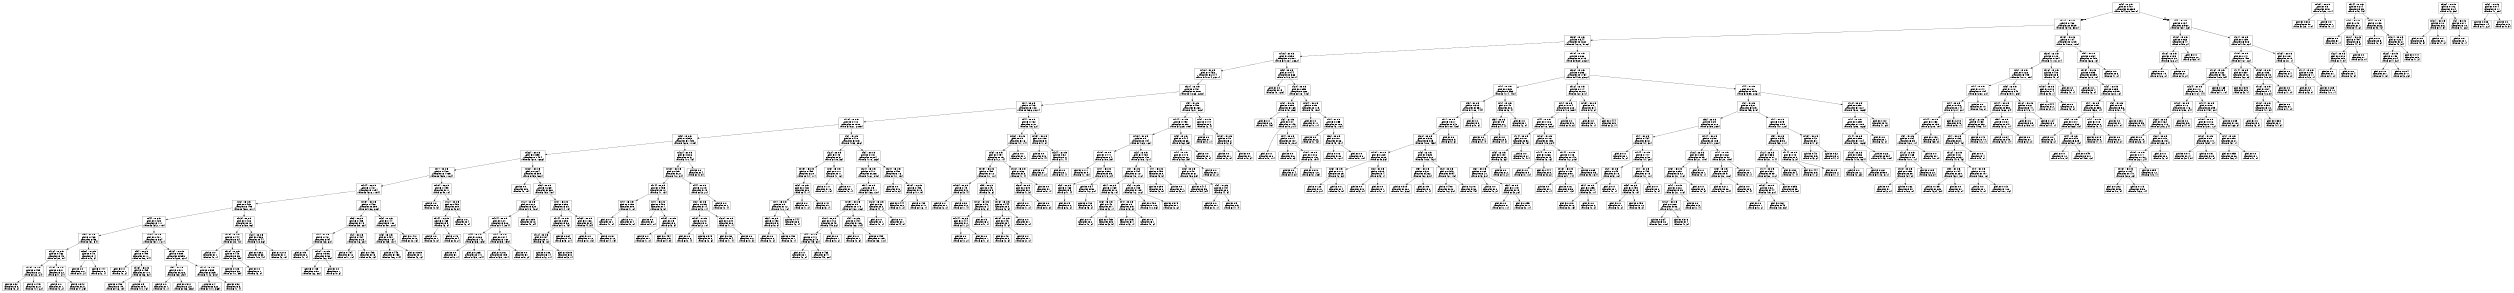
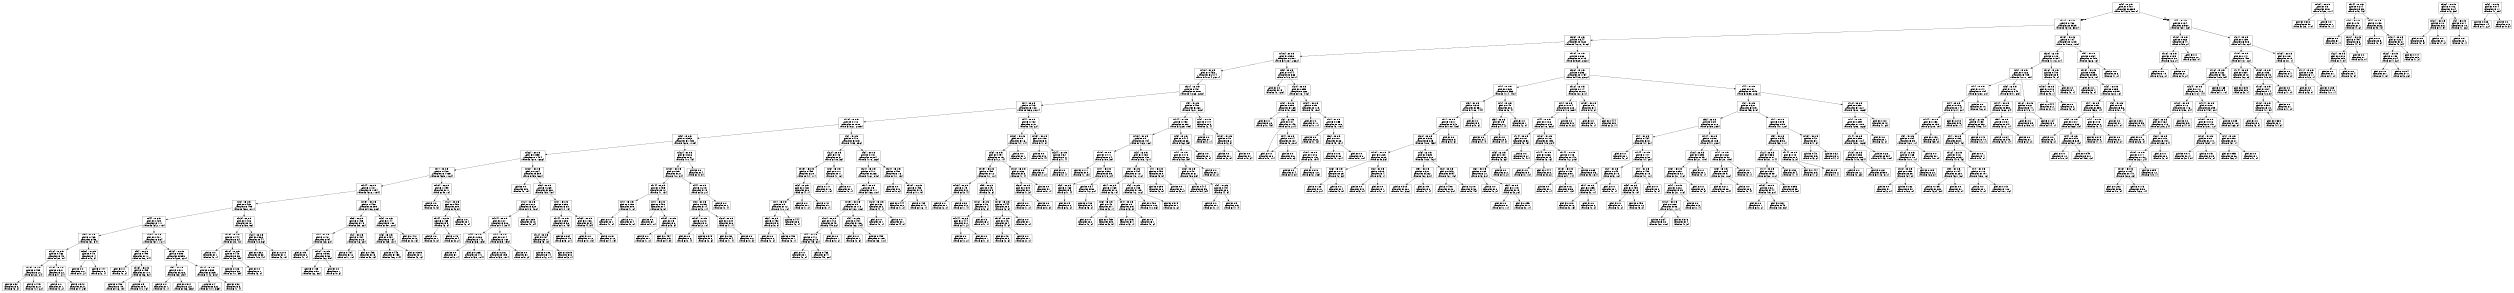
edge "X[6] <= 0.5 gini = 0.121 samples = 645 value = [941, 65]" -> "X[12] <= 0.5 gini = 0.027 samples = 47 value = [73, 1]": now "X[0] <= 0.5 gini = 0.126 samples = 799 value = [1171, 85]" -> "X[12] <= 0.5 gini = 0.027 samples = 47 value = [73, 1]"
edge "X[13] <= 0.5 gini = 0.351 samples = 13 value = [17, 5]" -> "gini = 0.388 samples = 11 value = [14, 5]": reversed
edge "X[4] <= 0.5 gini = 0.074 samples = 137 value = [8, 200]" -> "X[19] <= 0.5 gini = 0.076 samples = 131 value = [8, 194]": now "X[4] <= 0.5 gini = 0.074 samples = 137 value = [8, 200]" -> "gini = 0.0 samples = 6 value = [0, 11]"
